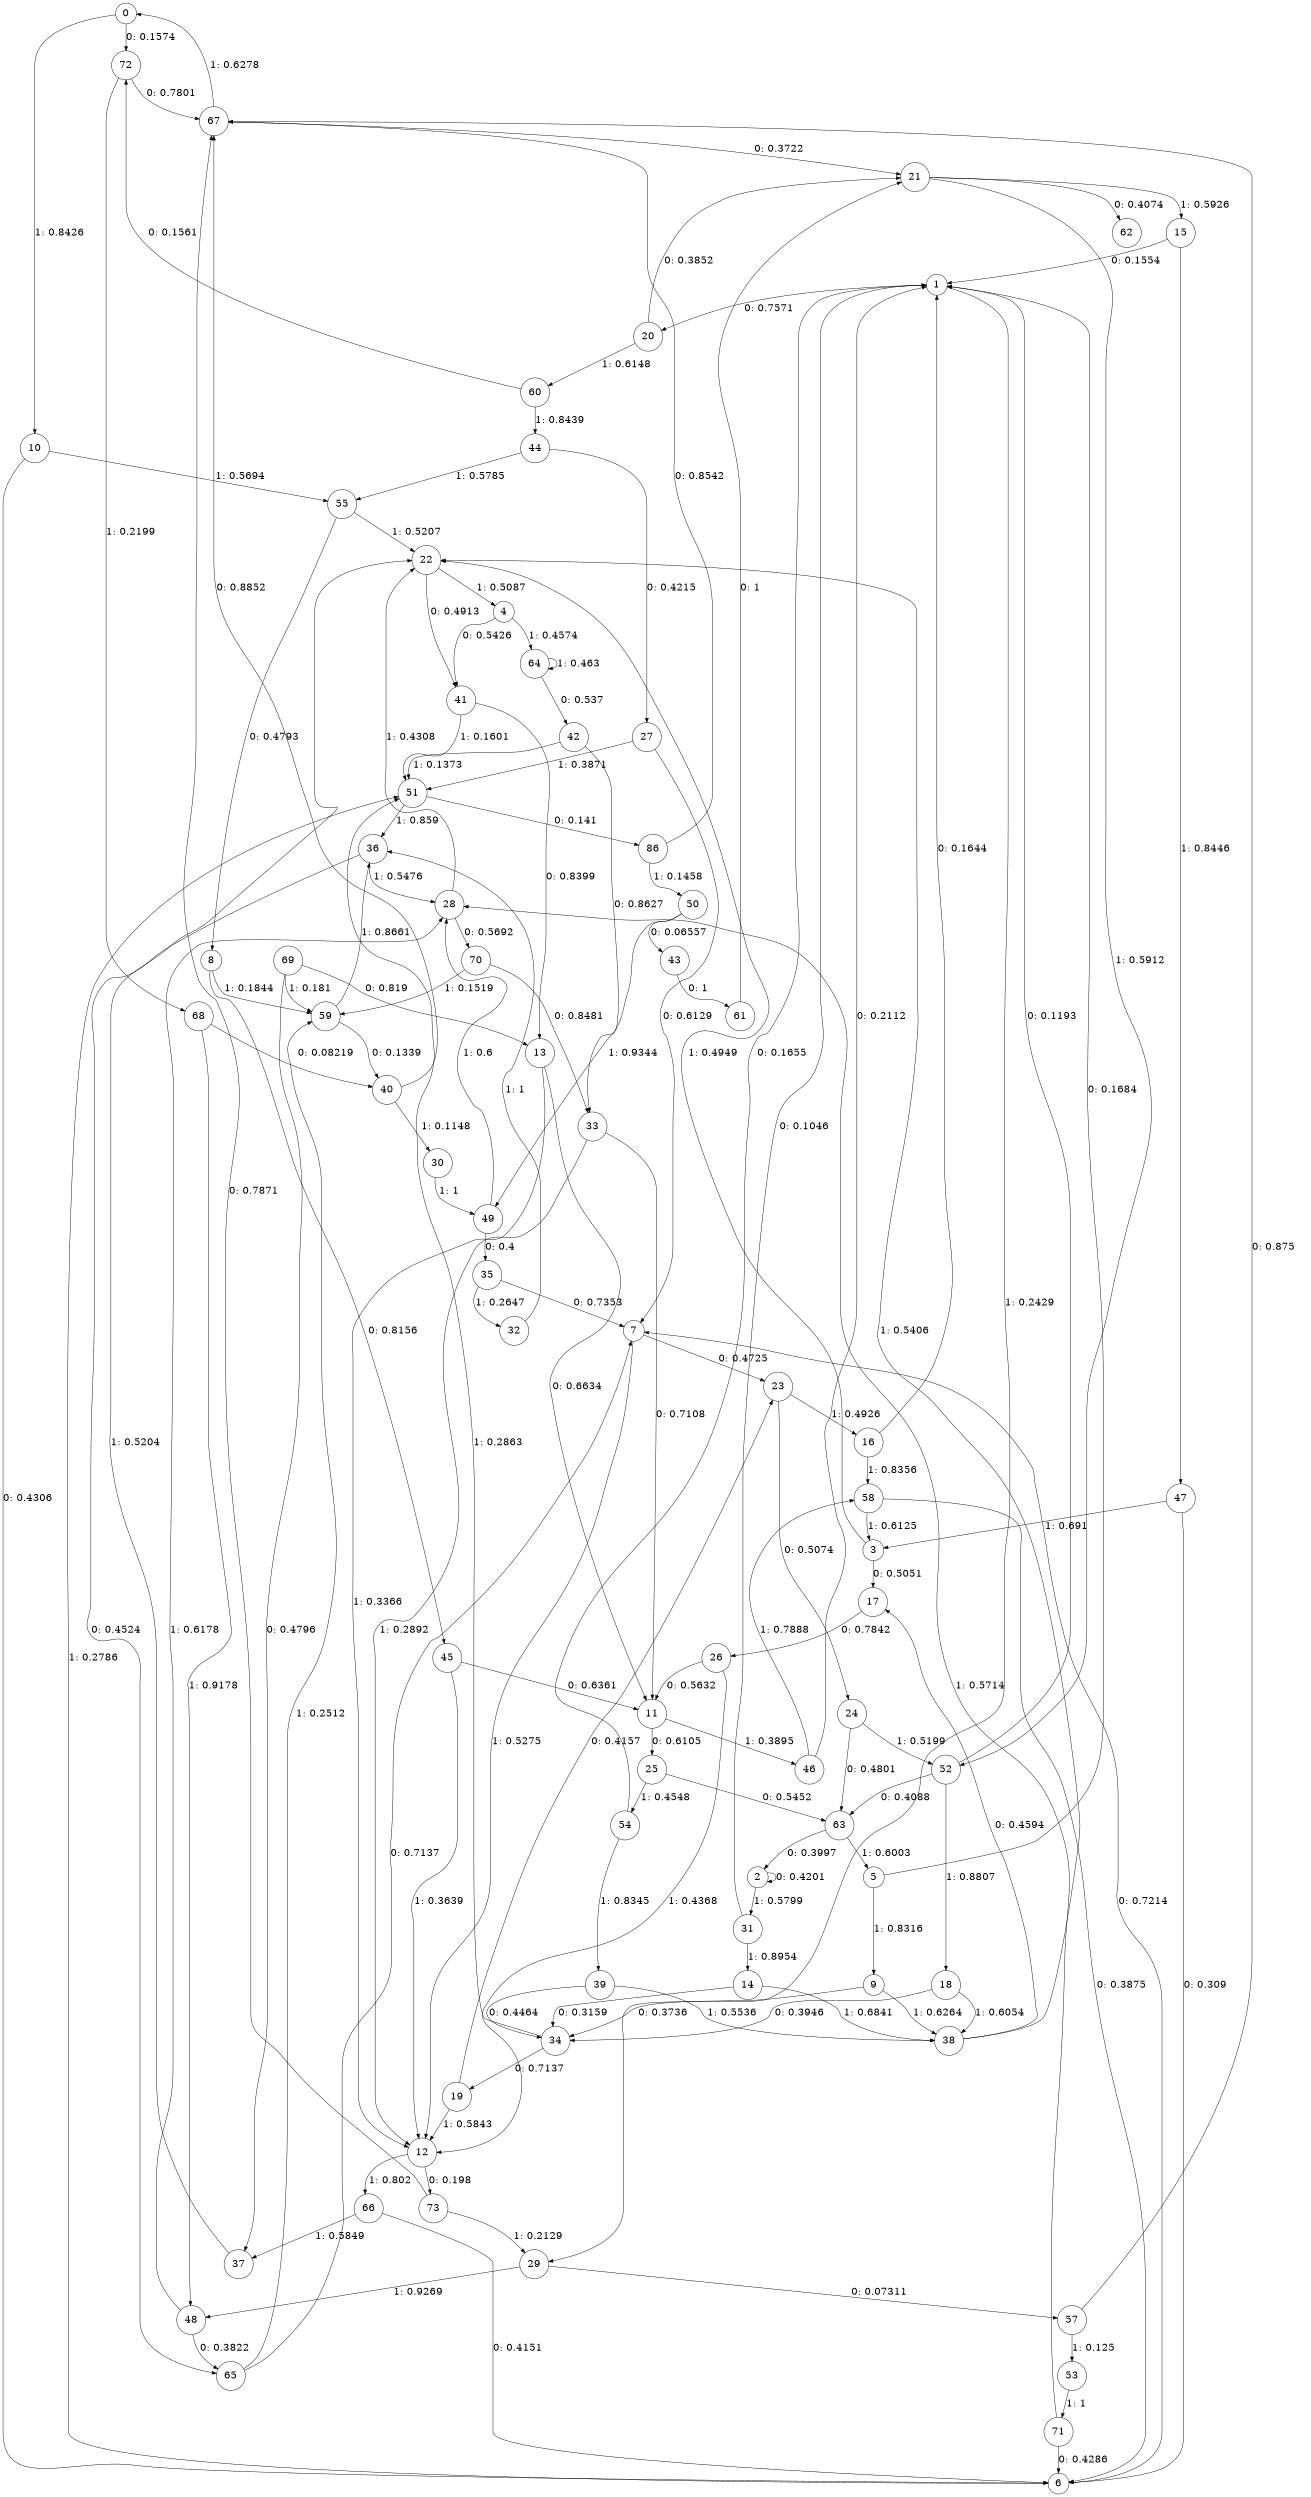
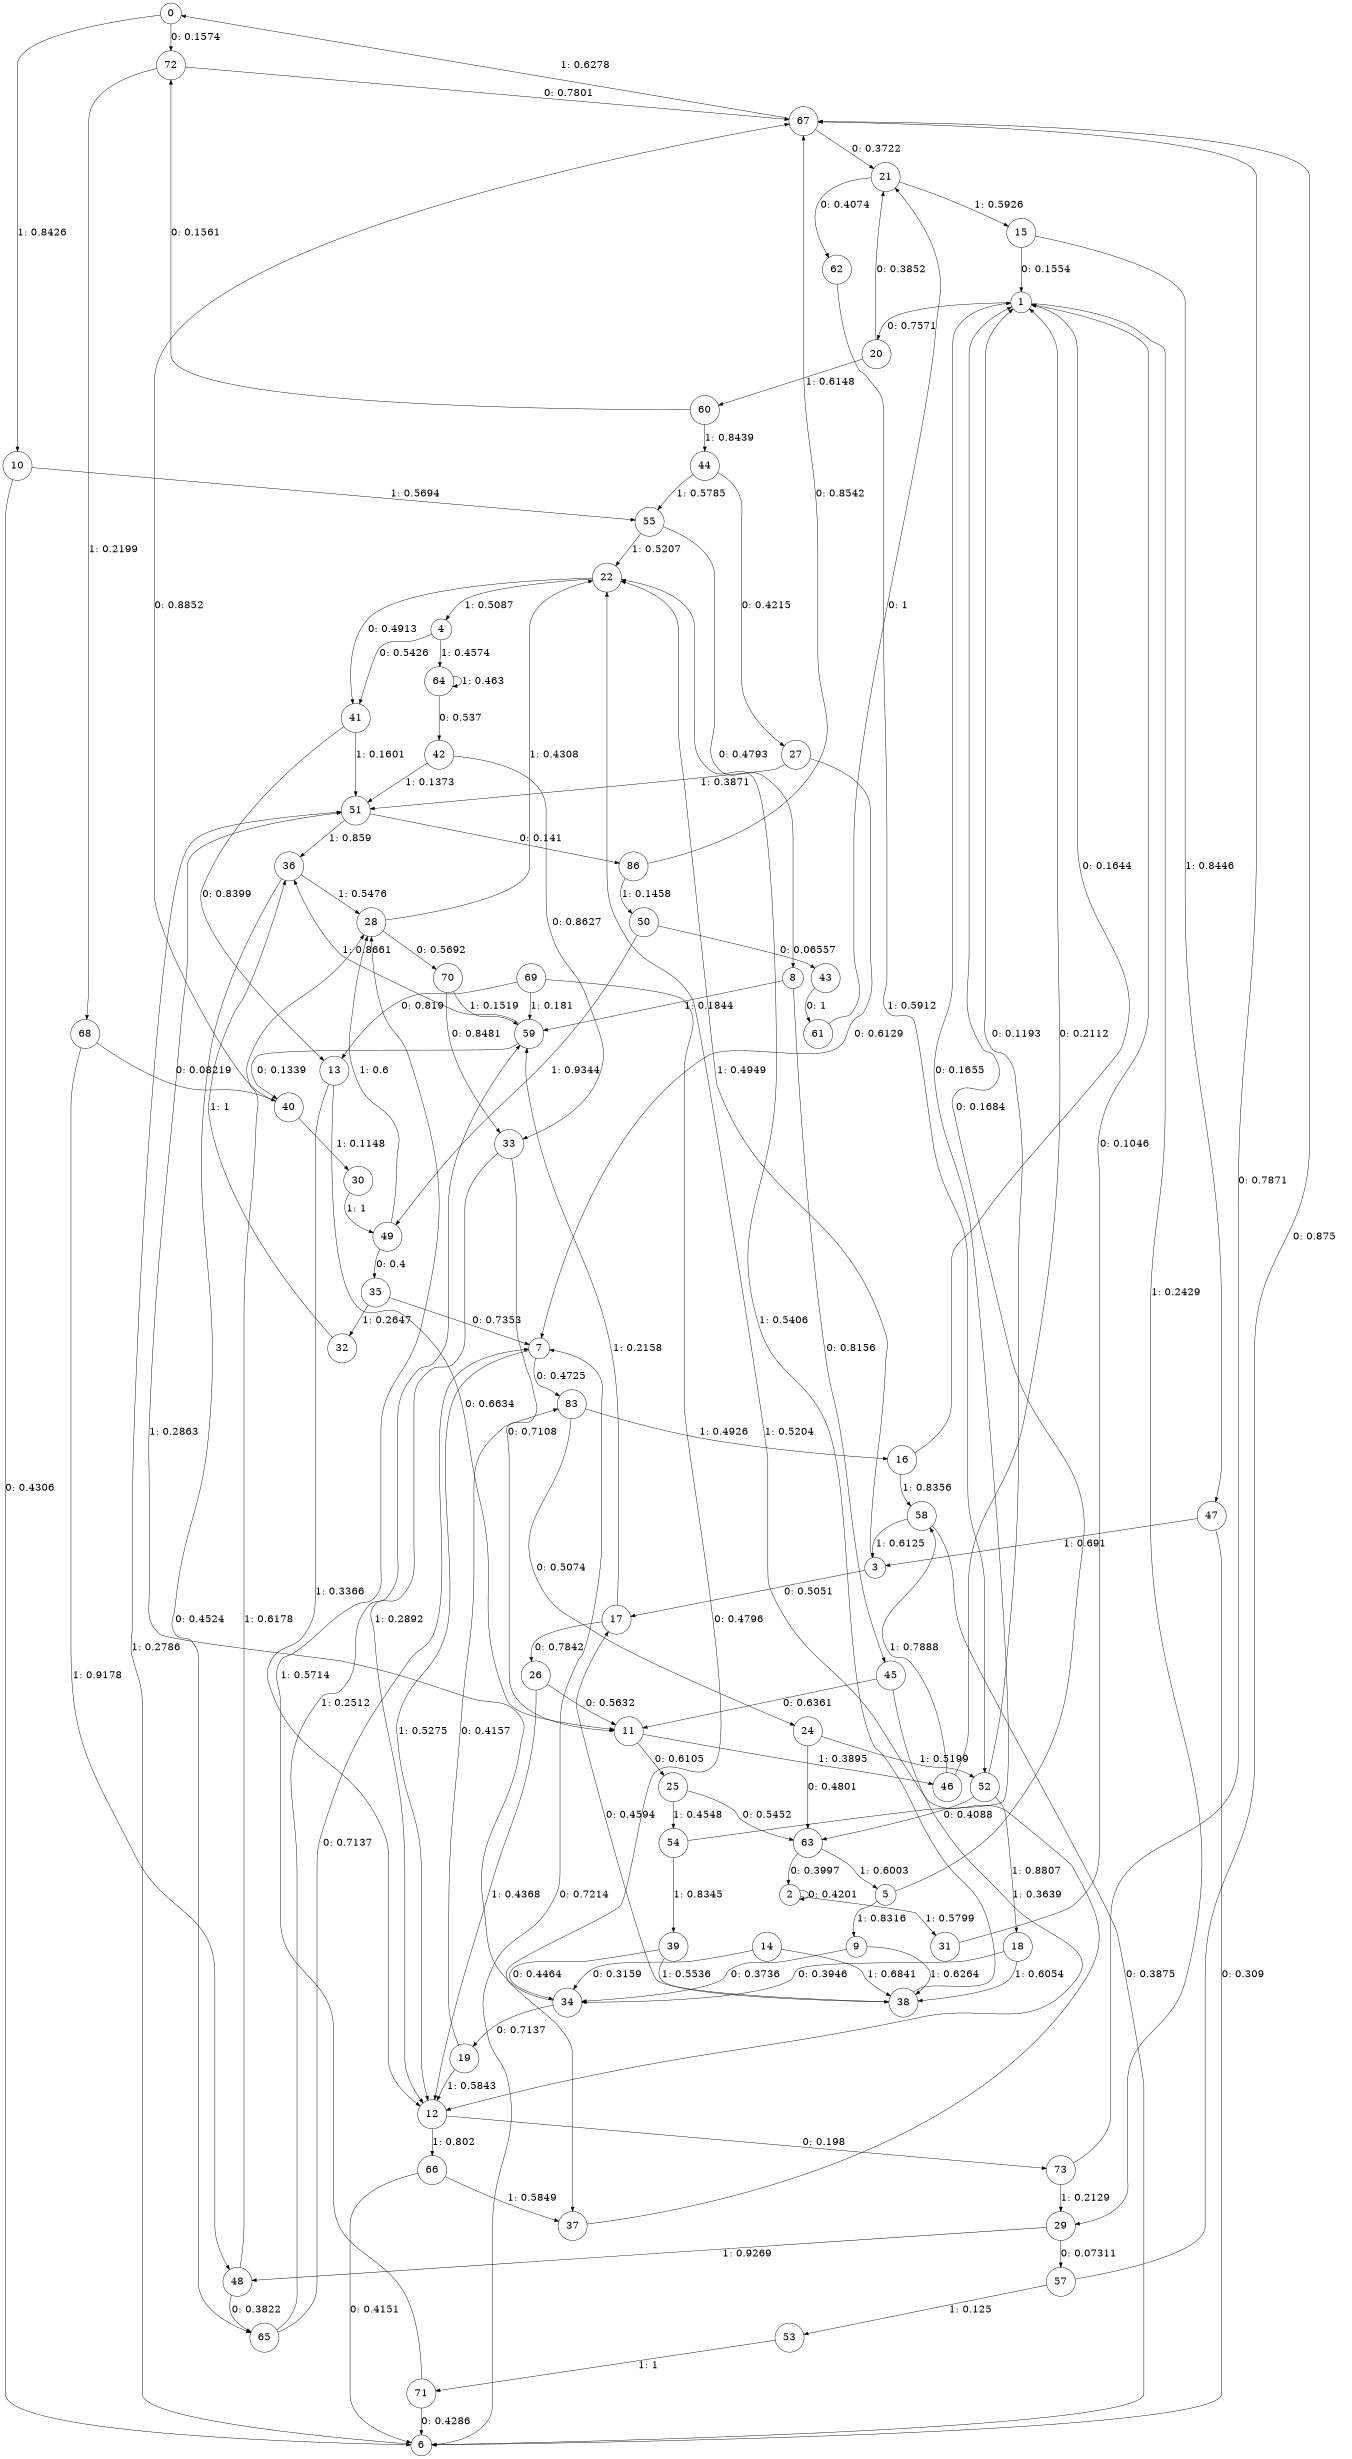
edge "21" -> "52": now "62" -> "52"
edge "17" -> "59": added, label "1: 0.2158"
node "23": label "23" -> "83"
edge "31" -> "14": removed, label "1: 0.8954"
